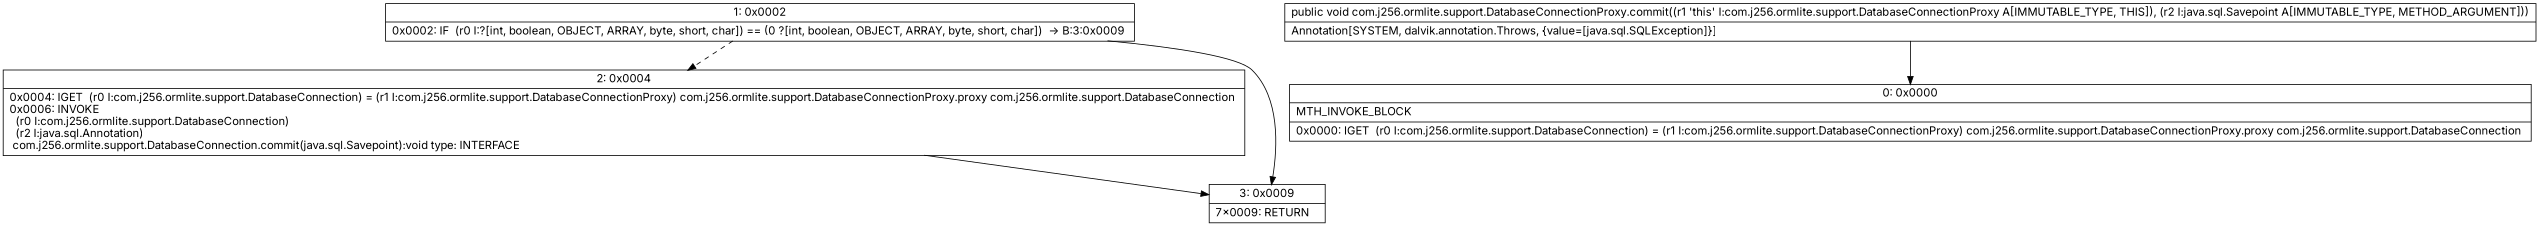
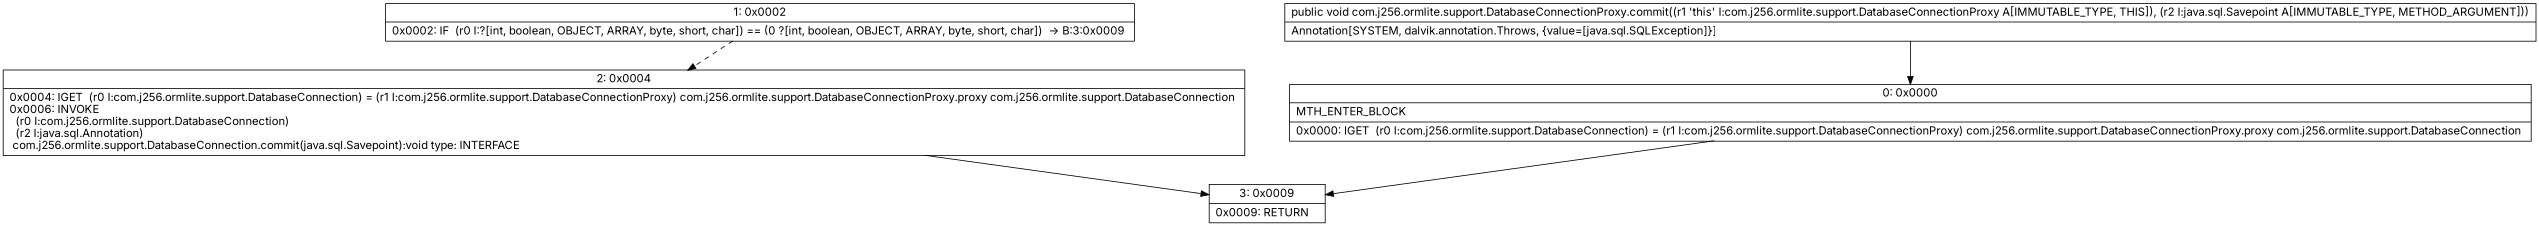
edge "1: 0x0002" -> "3: 0x0009": now "0: 0x0000" -> "3: 0x0009"
node "0: 0x0000": text "MTH_INVOKE_BLOCK" -> "MTH_ENTER_BLOCK"
node "3: 0x0009": text "7x0009: RETURN" -> "0x0009: RETURN"
